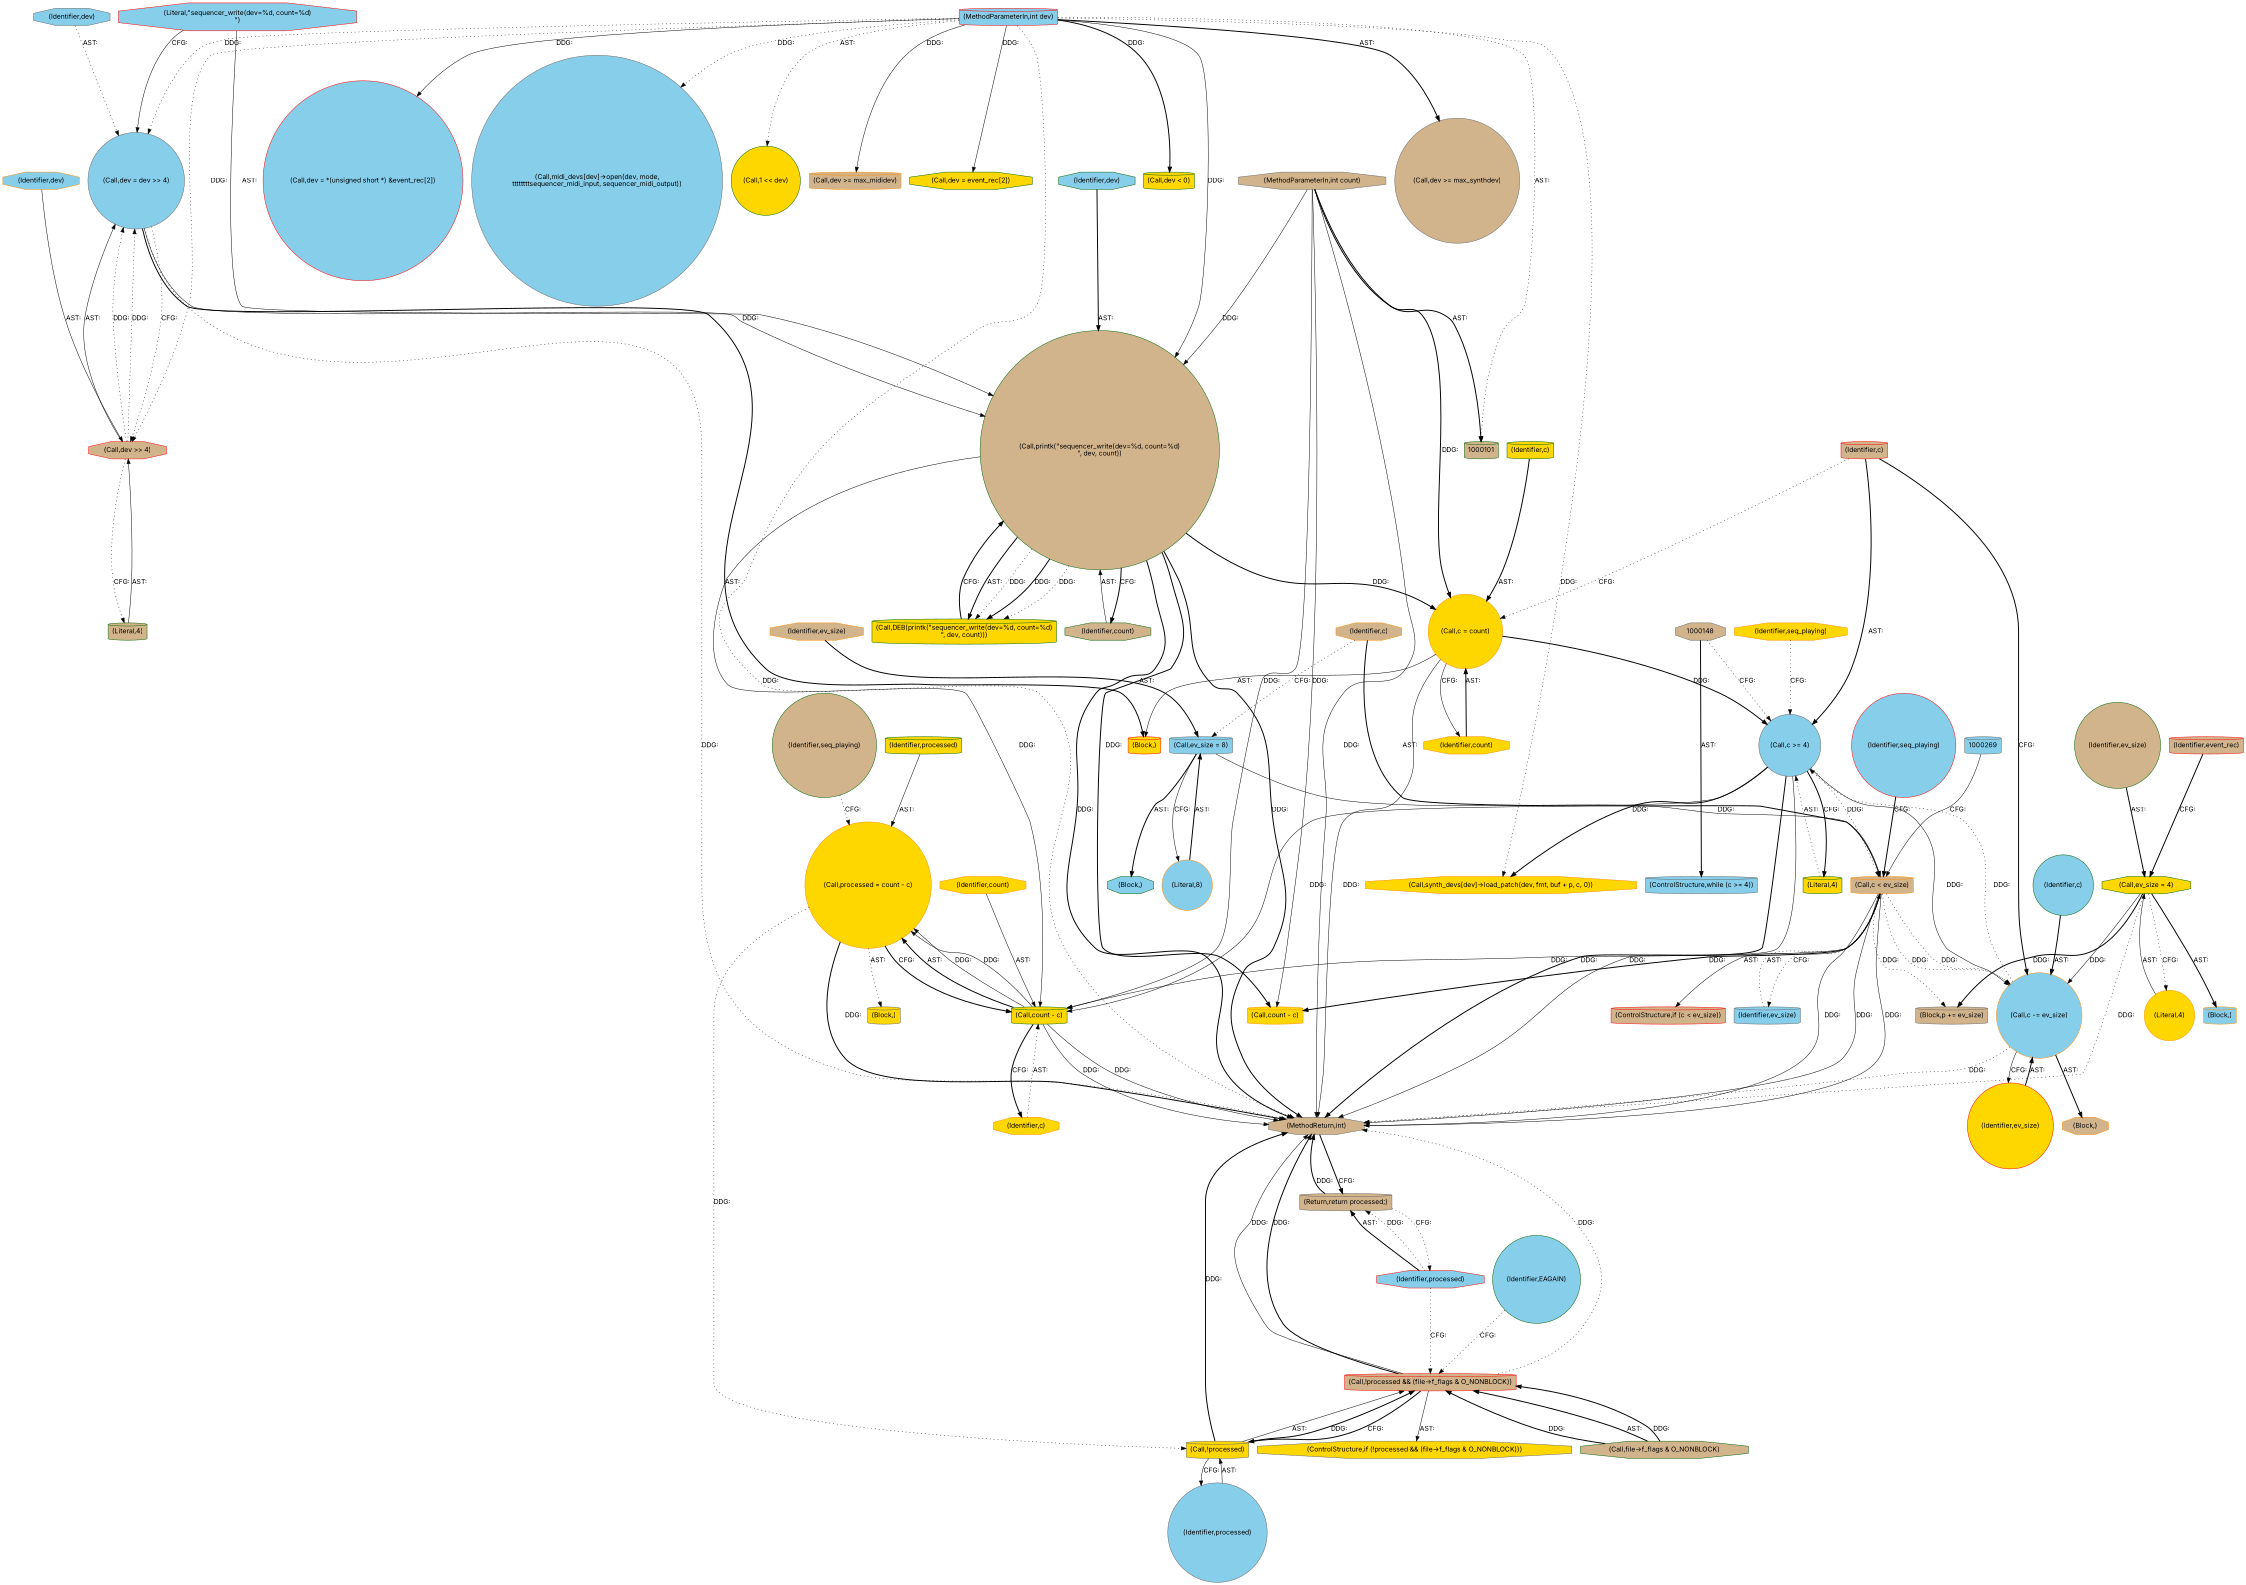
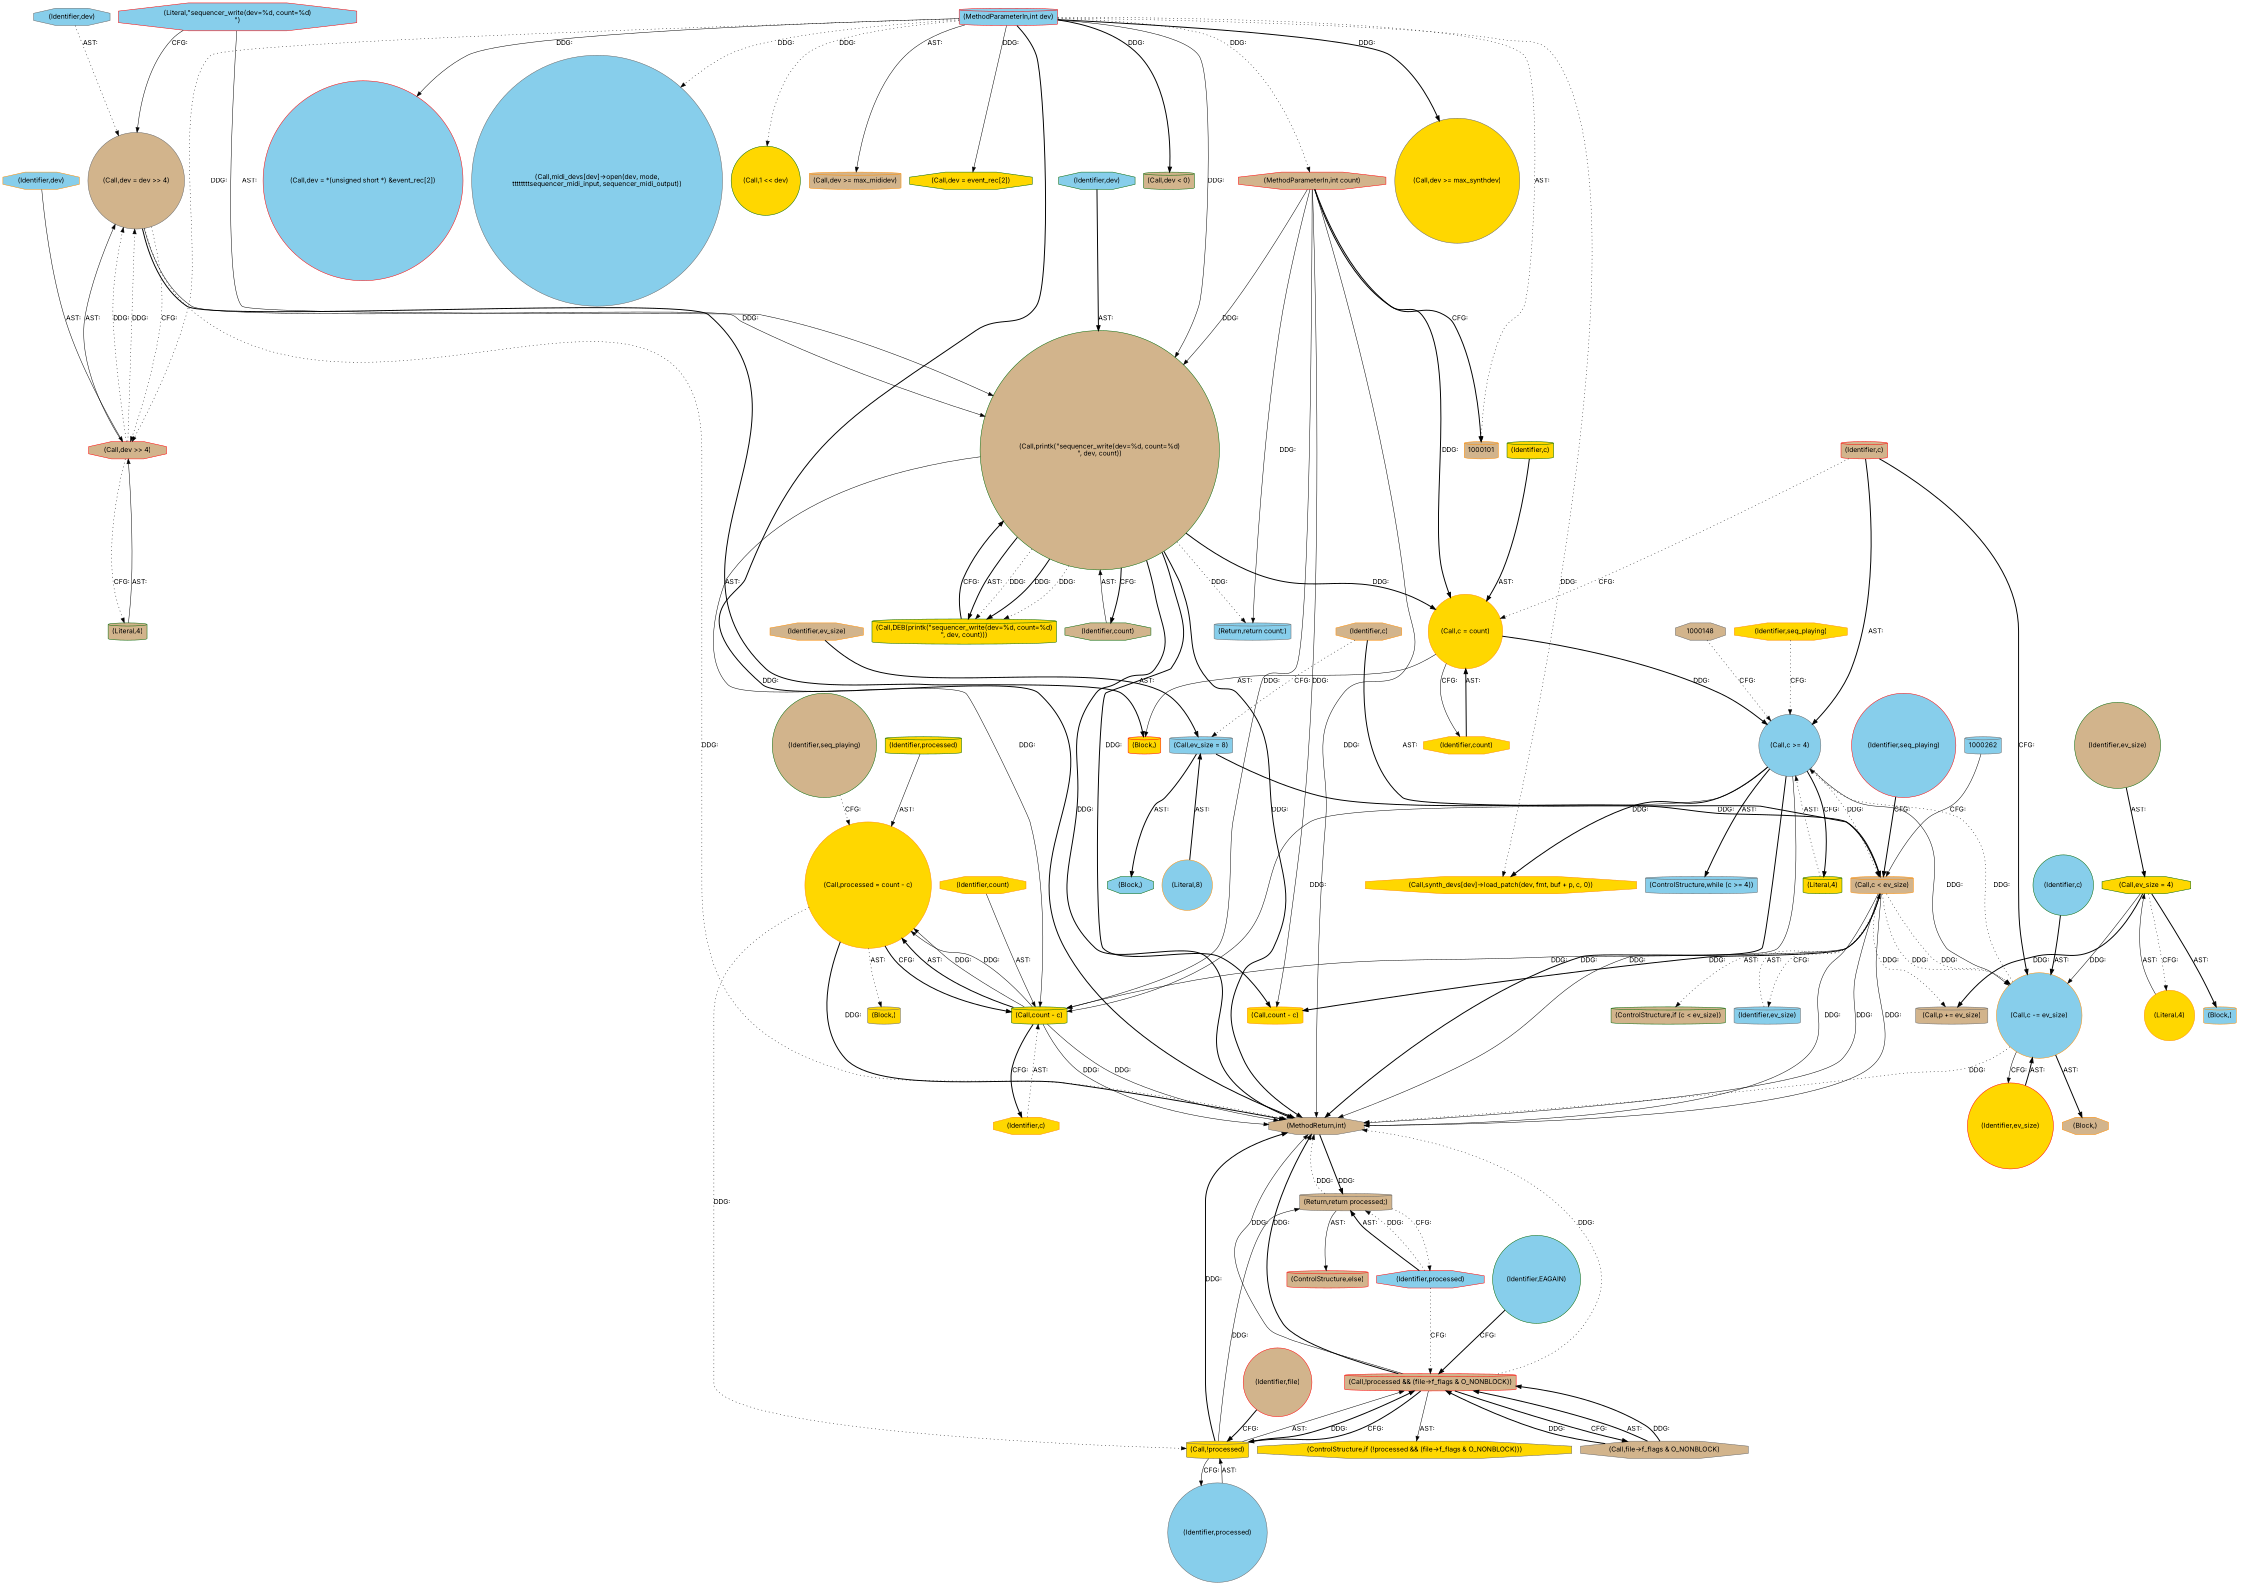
edge "(MethodParameterIn,int dev)" -> "(Call,dev = dev >> 4)": now "(MethodParameterIn,int dev)" -> "(MethodParameterIn,int count)"
edge "(MethodParameterIn,int dev)" -> "(Call,1 << dev)": label "AST: " -> "DDG: "
edge "(MethodParameterIn,int dev)" -> "(Call,dev >= max_mididev)": label "DDG: " -> "AST: "
edge "(MethodParameterIn,int dev)" -> "(Call,dev >= max_synthdev)": label "AST: " -> "DDG: "
node "(Call,dev = dev >> 4)": fillcolor skyblue -> tan
node "(Call,dev < 0)": fillcolor gold -> tan
node "(MethodParameterIn,int count)": color gray40 -> red
node "(Call,dev >= max_synthdev)": fillcolor tan -> gold
edge "(MethodParameterIn,int count)" -> "1000101": label "AST: " -> "CFG: "
node "1000101": color darkgreen -> darkorange
node "(Return,return count;)": added
edge "(MethodParameterIn,int dev)" -> "(MethodReturn,int)": style dotted -> bold
node "1000269": label "1000269" -> "1000262"
node "(Identifier,event_rec)": removed
edge "1000148" -> "(ControlStructure,while (c >= 4))": now "(Call,c >= 4)" -> "(ControlStructure,while (c >= 4))"
edge "(Call,ev_size = 8)" -> "(Literal,8)": removed, label "CFG:"
edge "(Call,ev_size = 8)" -> "(Call,c < ev_size)": style solid -> bold
edge "(Call,c = count)" -> "(MethodReturn,int)": removed, label "DDG:"
edge "(Call,c < ev_size)" -> "(ControlStructure,if (c < ev_size))": style solid -> dotted
node "(ControlStructure,if (c < ev_size))": color red -> darkgreen
node "(Block,p += ev_size)": label "(Block,p += ev_size)" -> "(Call,p += ev_size)"
edge "(Call,ev_size = 4)" -> "(MethodReturn,int)": removed, label "DDG:"
edge "(Return,return processed;)" -> "(MethodReturn,int)": style bold -> dotted
edge "(MethodReturn,int)" -> "(Return,return processed;)": label "CFG: " -> "DDG: "
node "(ControlStructure,else)": added
edge "(Call,!processed)" -> "(Return,return processed;)": added, label "DDG:"
edge "(Identifier,EAGAIN)" -> "(Call,!processed && (file->f_flags & O_NONBLOCK))": style dotted -> bold
node "(Identifier,file)": added
edge "(Call,!processed && (file->f_flags & O_NONBLOCK))" -> "(Call,file->f_flags & O_NONBLOCK)": added, label "CFG:"
node "(Call,file->f_flags & O_NONBLOCK)": color darkgreen -> gray40
